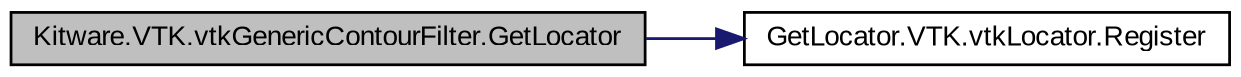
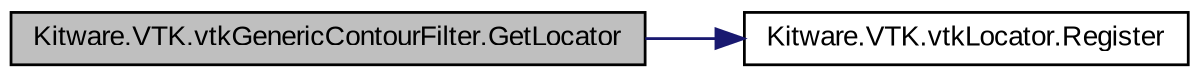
node "GetLocator.VTK.vtkLocator.Register": label "GetLocator.VTK.vtkLocator.Register" -> "Kitware.VTK.vtkLocator.Register"
